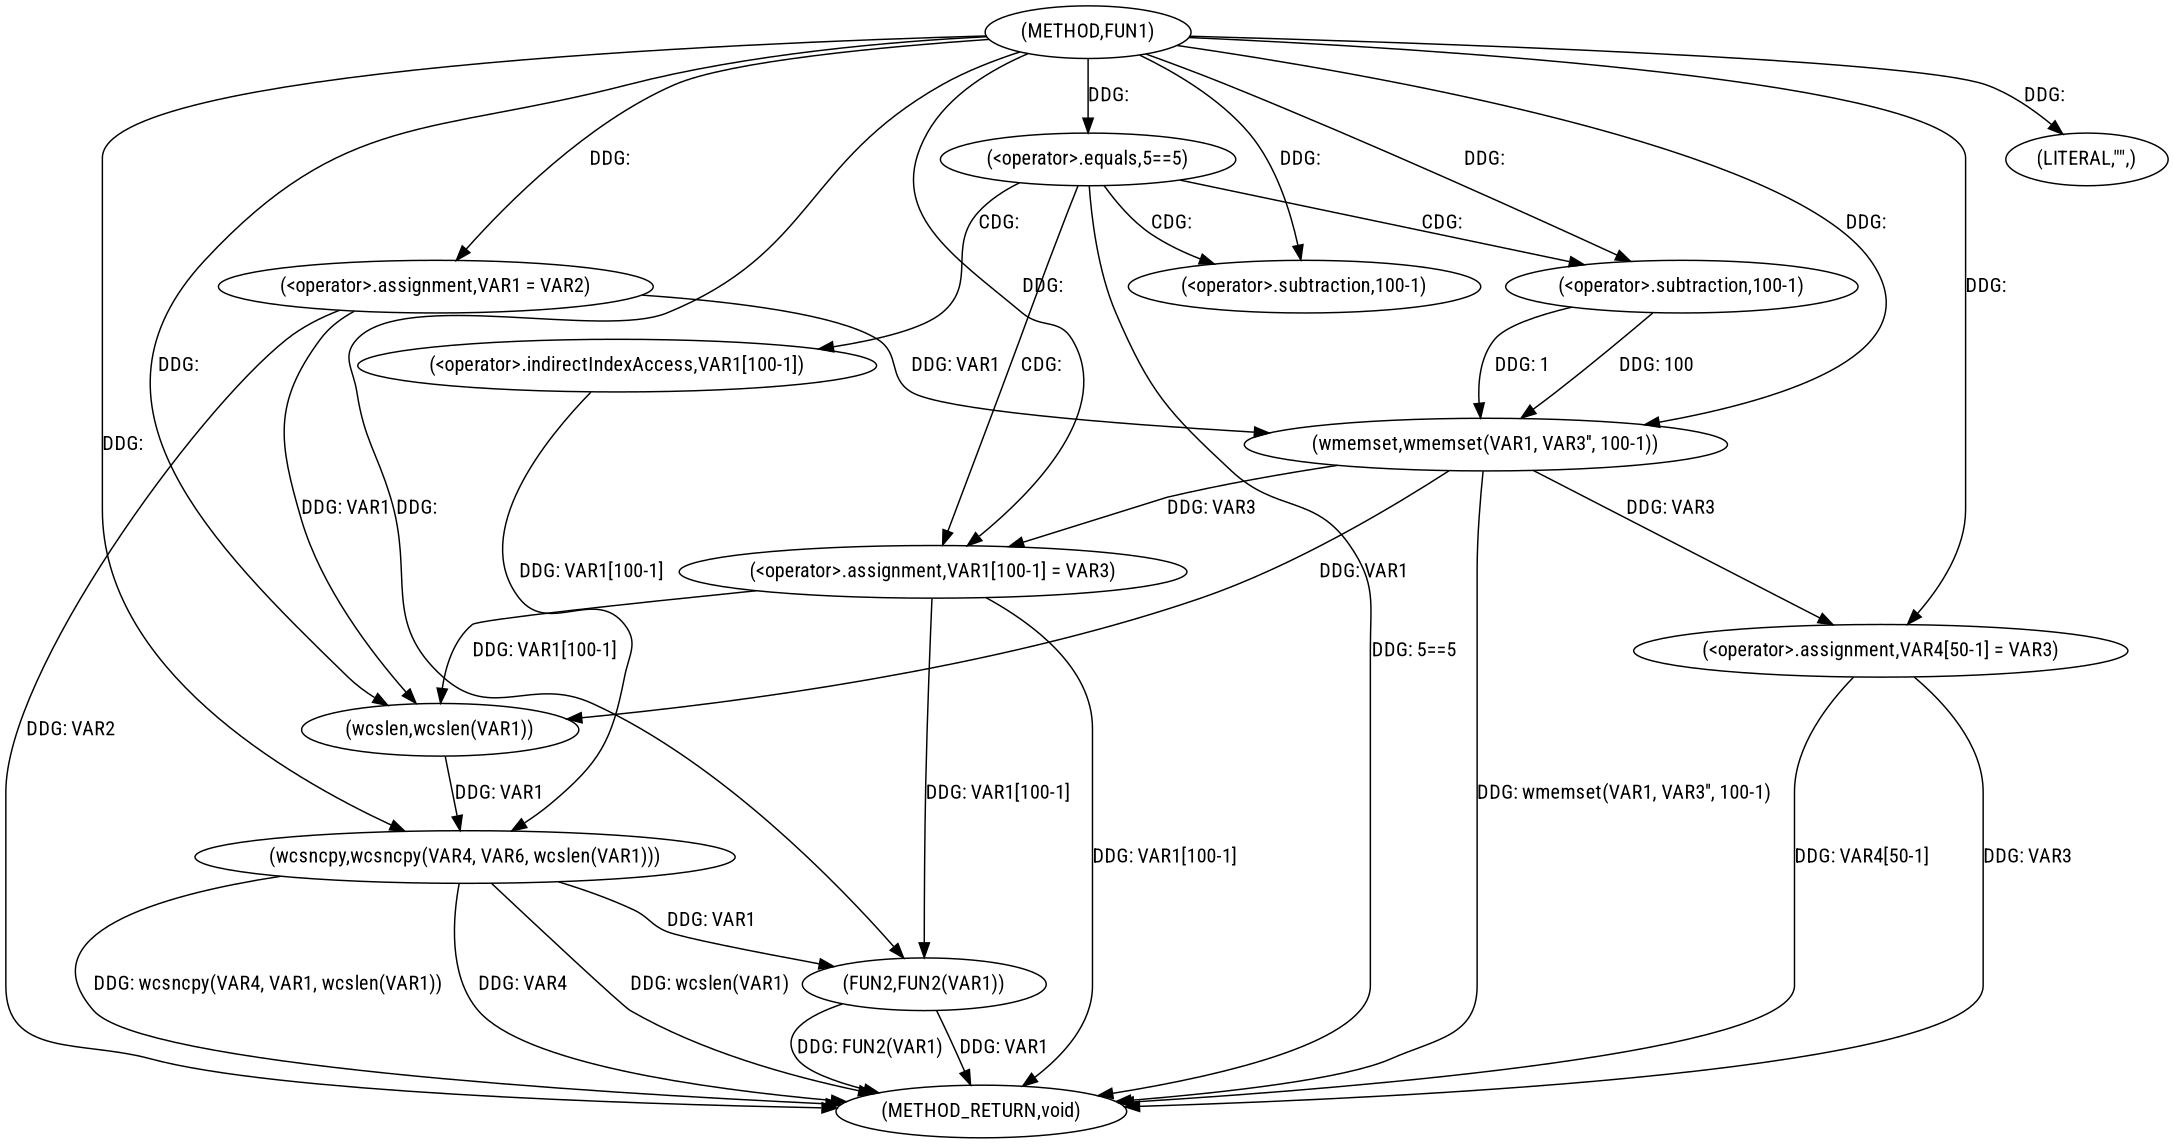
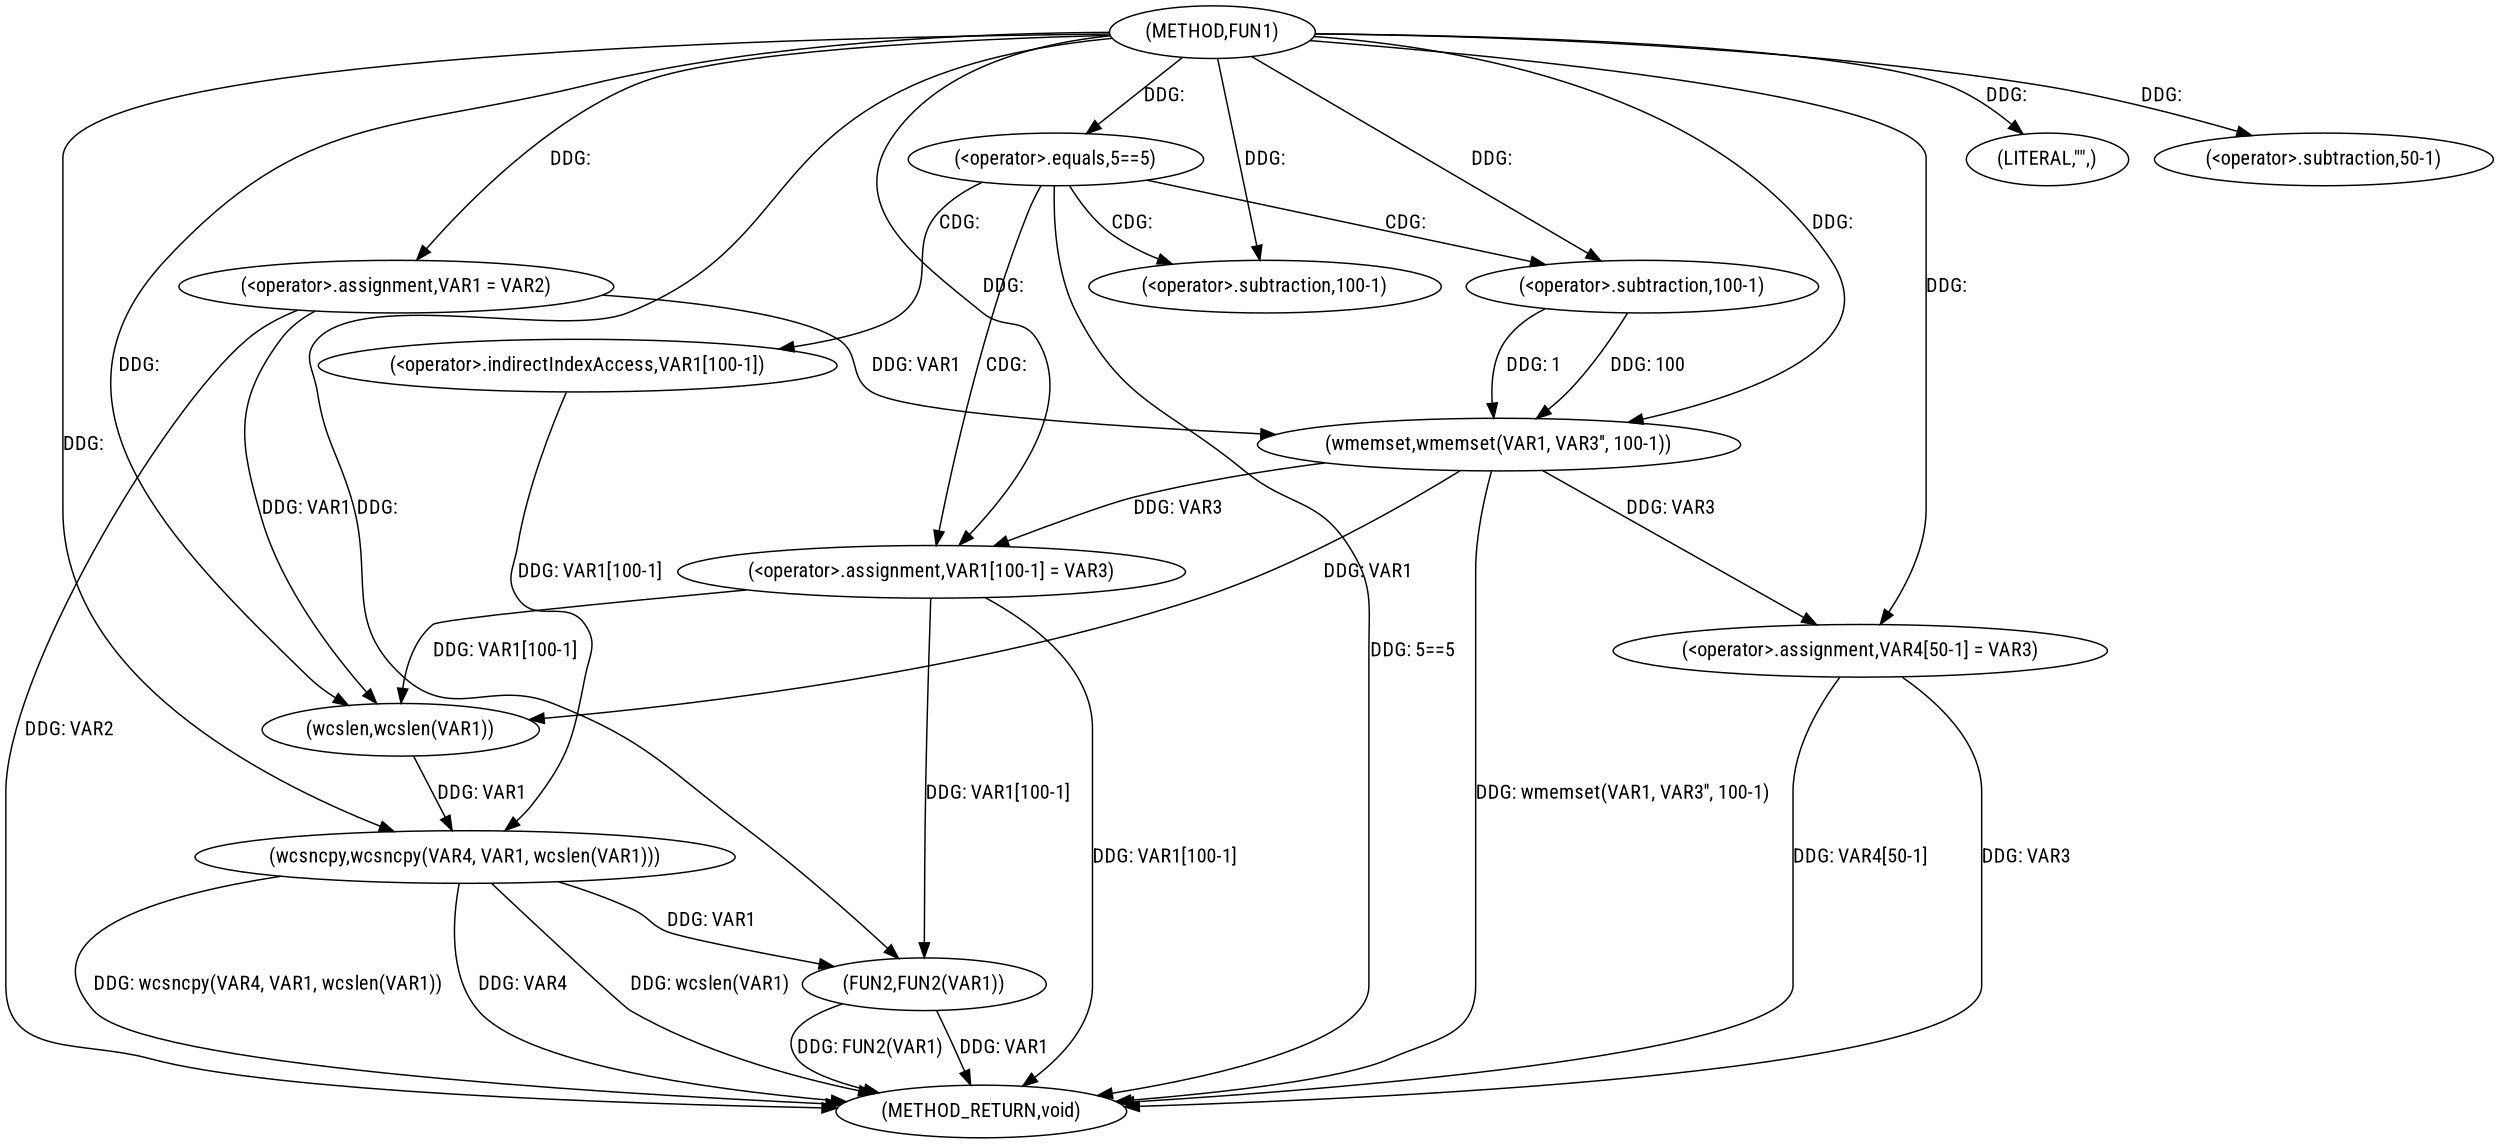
node "(<operator>.subtraction,50-1)": added
node "(wcsncpy,wcsncpy(VAR4, VAR6, wcslen(VAR1)))": label "(wcsncpy,wcsncpy(VAR4, VAR6, wcslen(VAR1)))" -> "(wcsncpy,wcsncpy(VAR4, VAR1, wcslen(VAR1)))"
